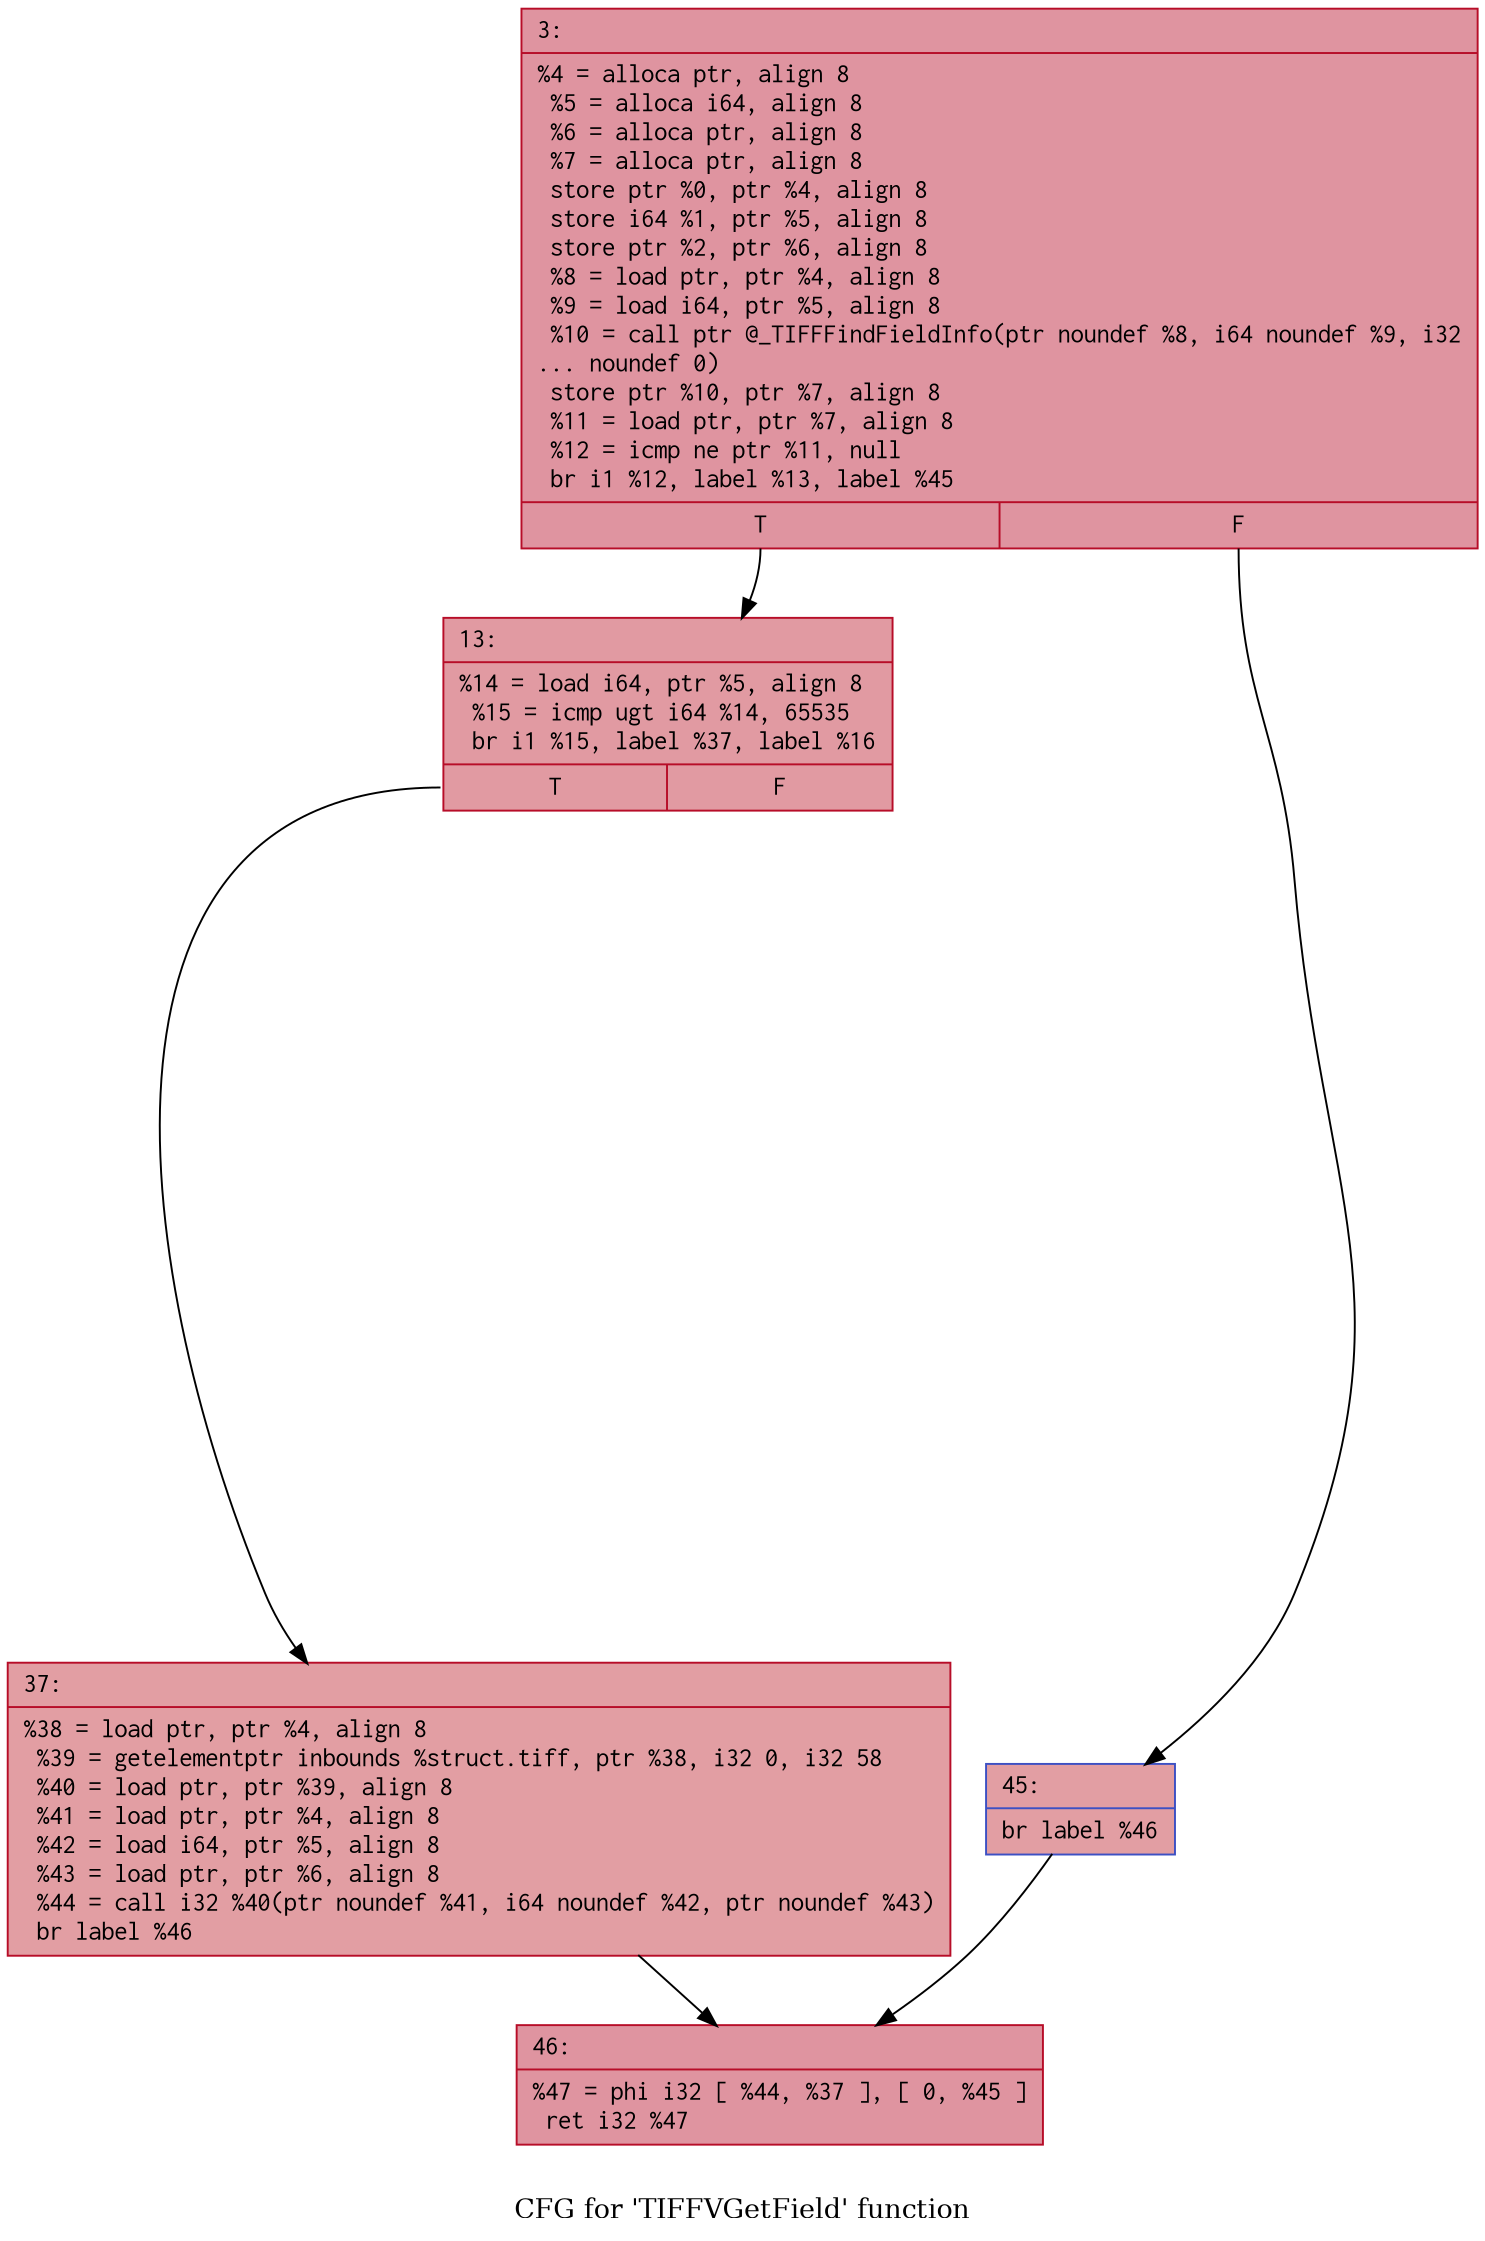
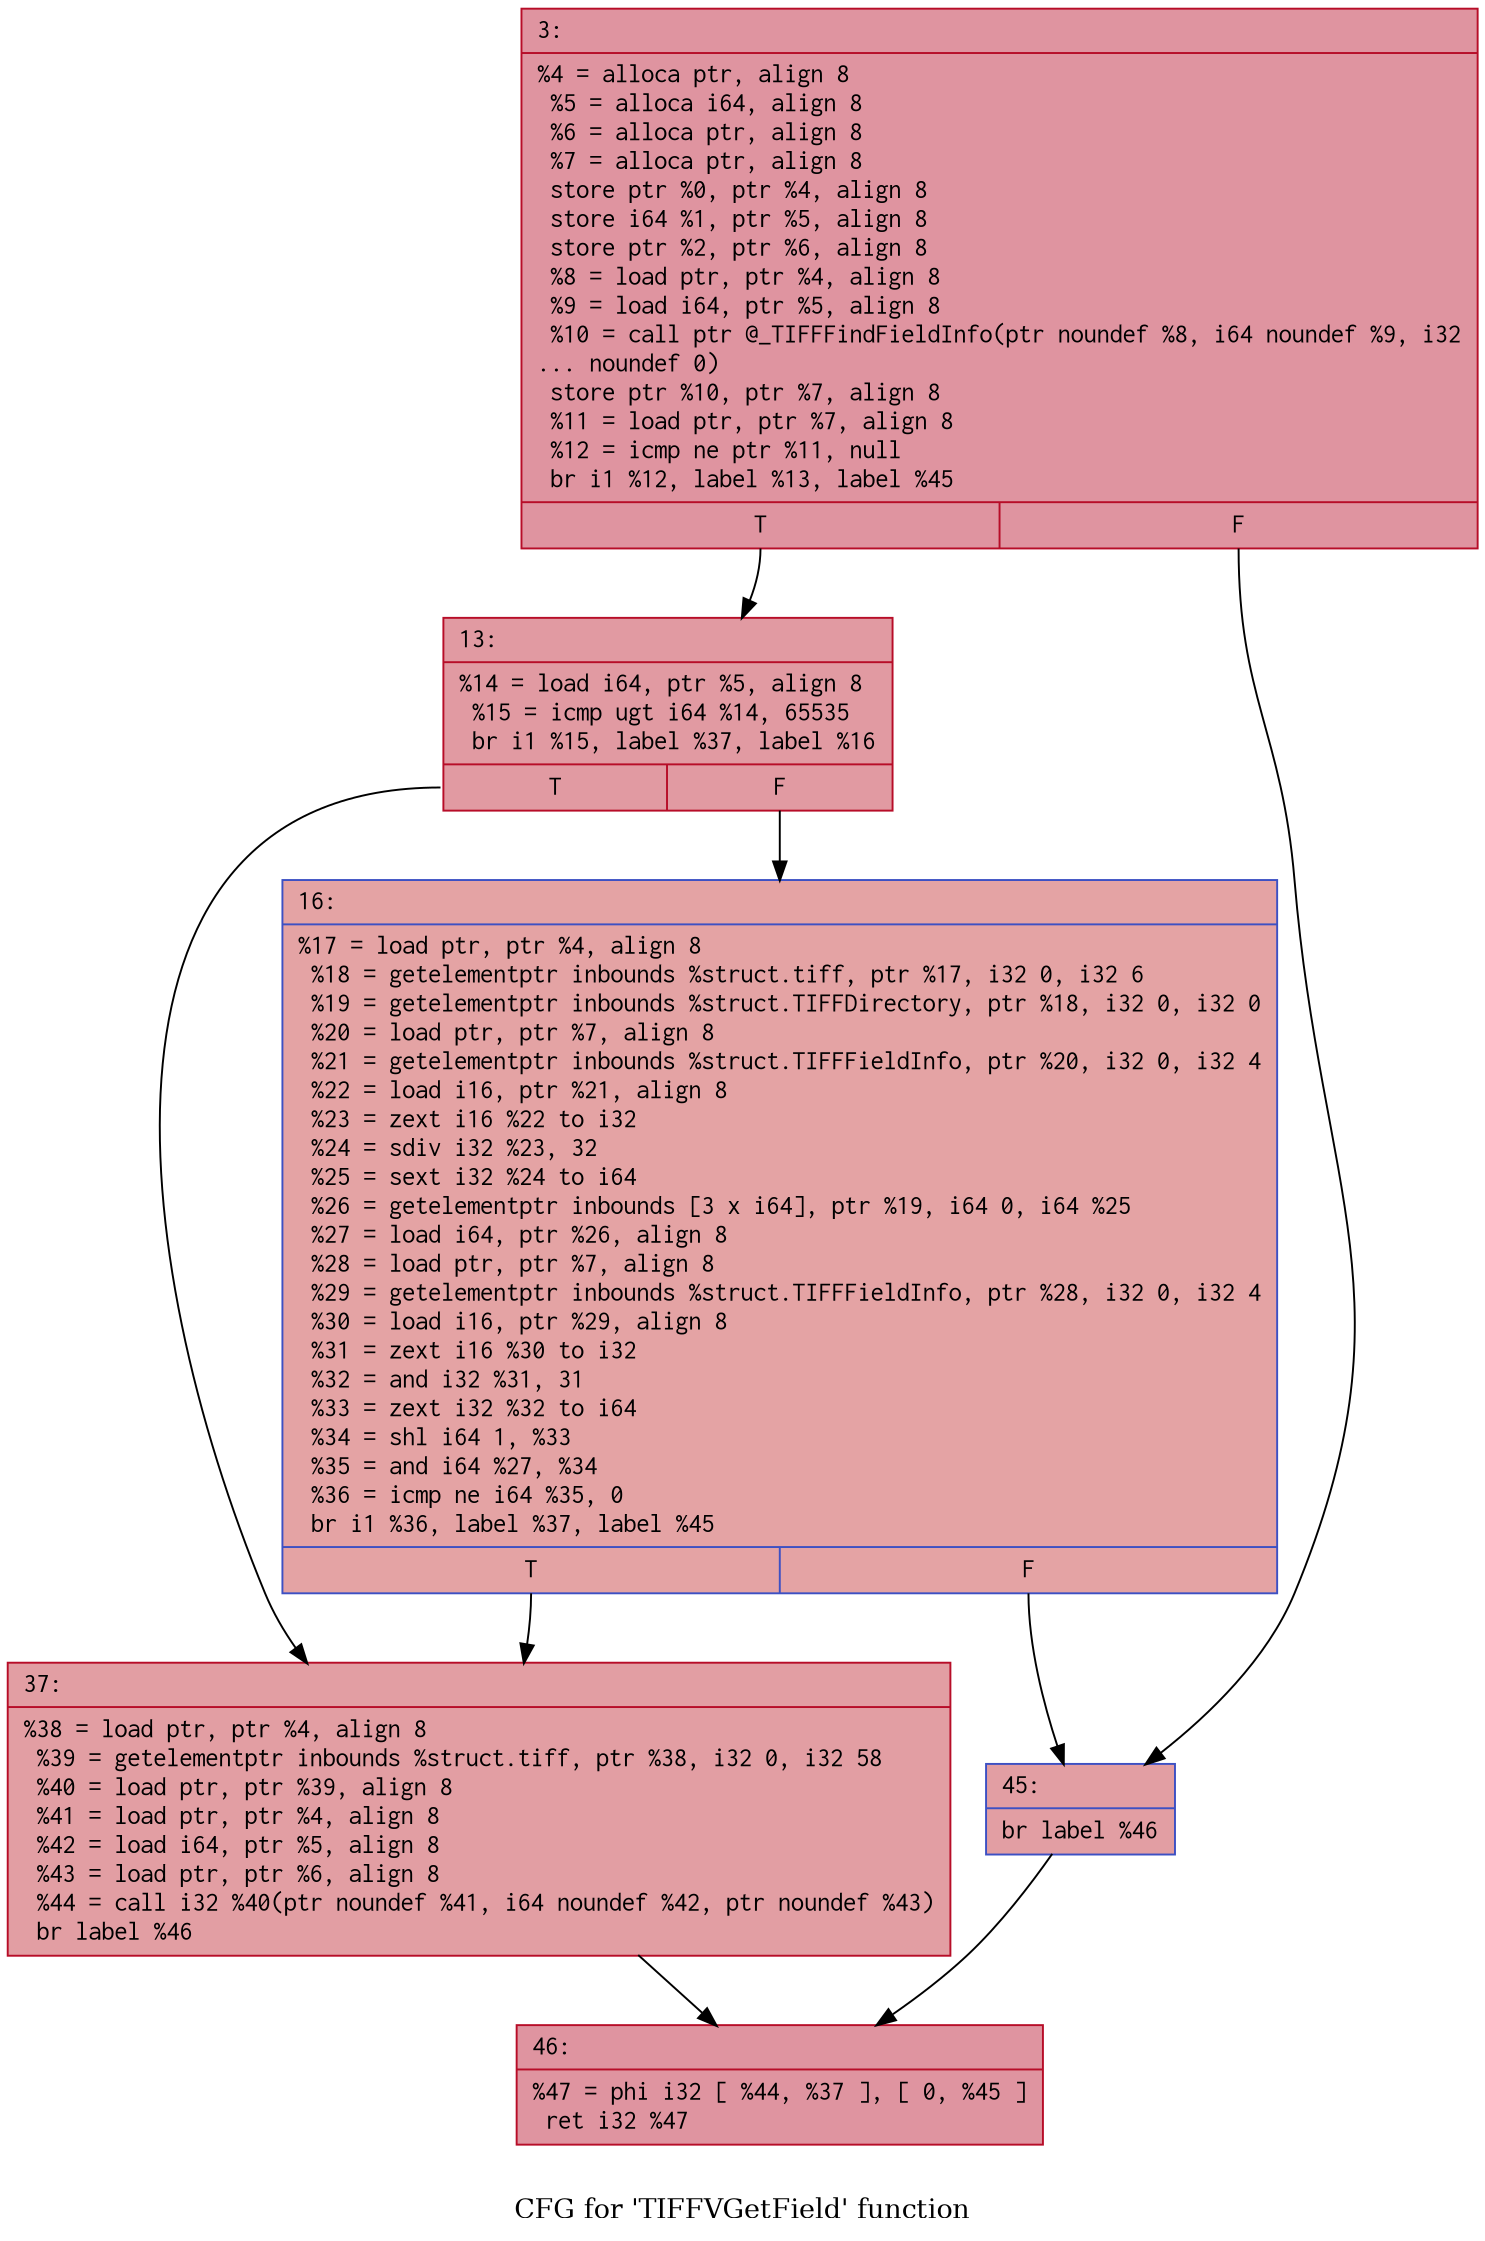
node "16:": added
